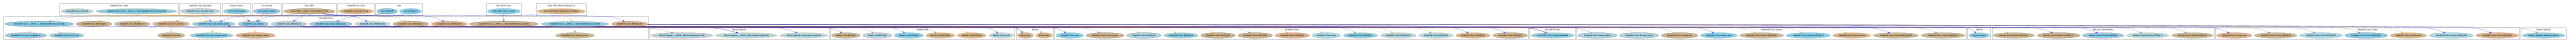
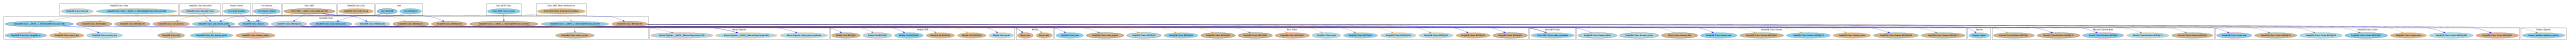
cluster "SimpleDB::Client": label "SimpleDB::Client" -> "Mixin::Client"
node "SimpleDB::Class::secret_key": fillcolor skyblue -> tan
node "SimpleDB::Class::access_key": added
node "SimpleDB::Class::Domain::find": label "SimpleDB::Class::Domain::find" -> "Moose::Class::Domain::find"
node "SimpleDB::Class::Cache::new": fillcolor tan -> skyblue
